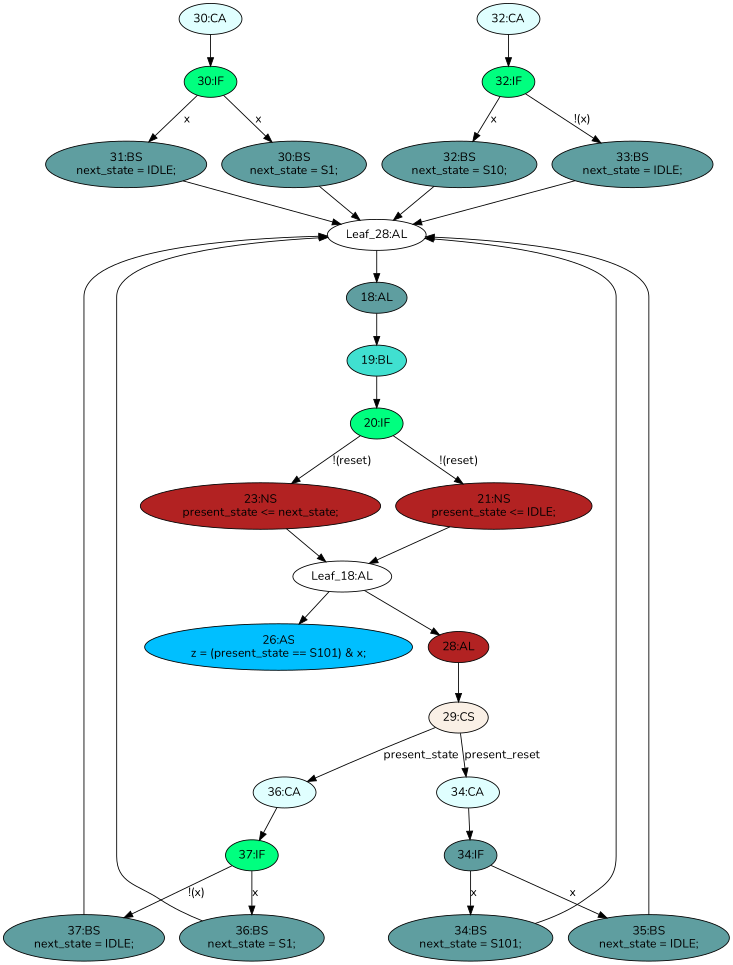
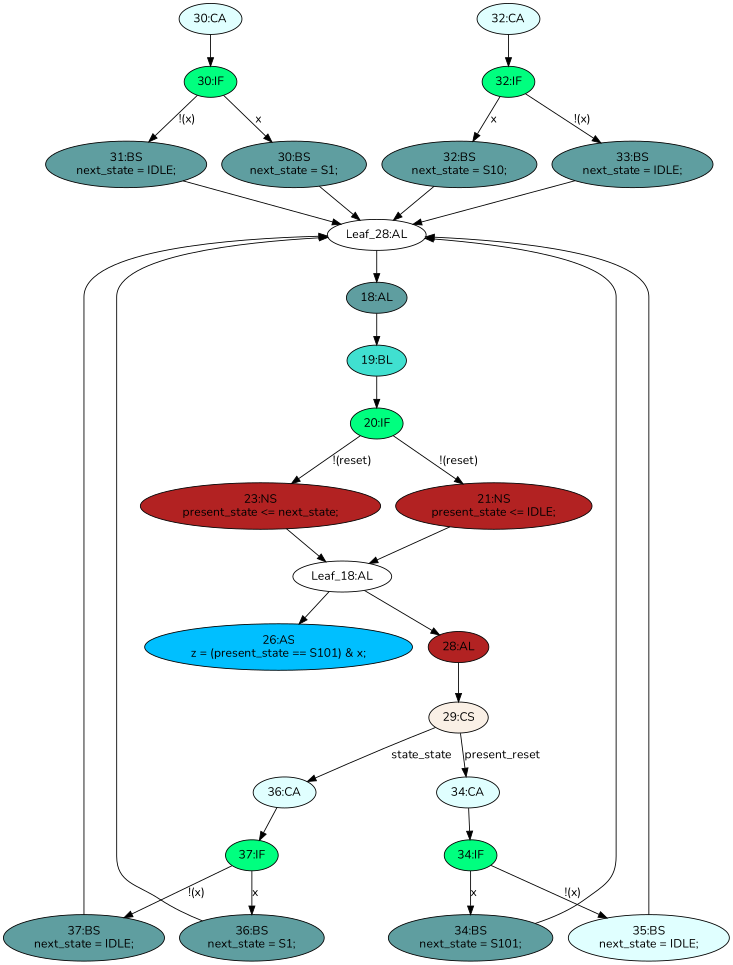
edge "30:IF" -> "31:BS next_state = IDLE;": label "x" -> "!(x)"
edge "29:CS" -> "36:CA": label "present_state" -> "state_state"
node "34:IF": fillcolor cadetblue -> springgreen
edge "34:IF" -> "35:BS next_state = IDLE;": label "x" -> "!(x)"
node "35:BS next_state = IDLE;": fillcolor cadetblue -> lightcyan
